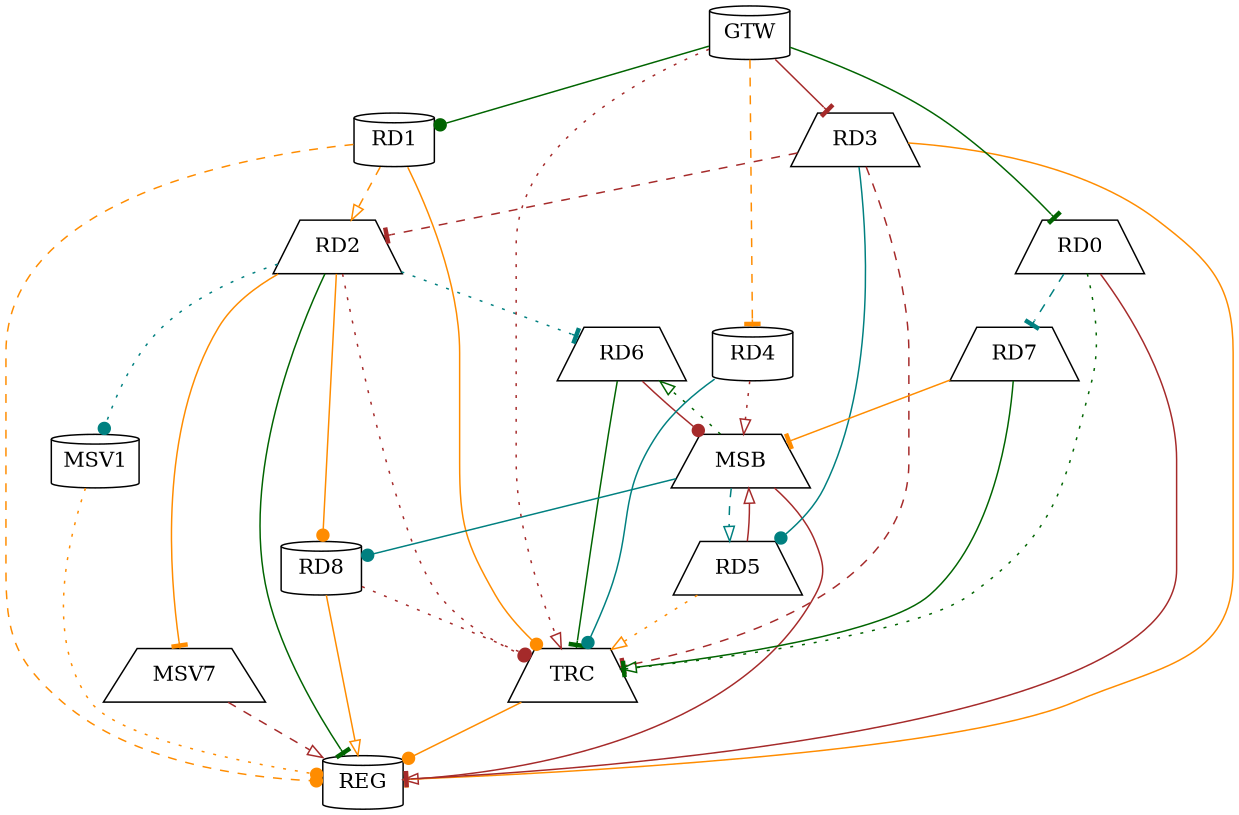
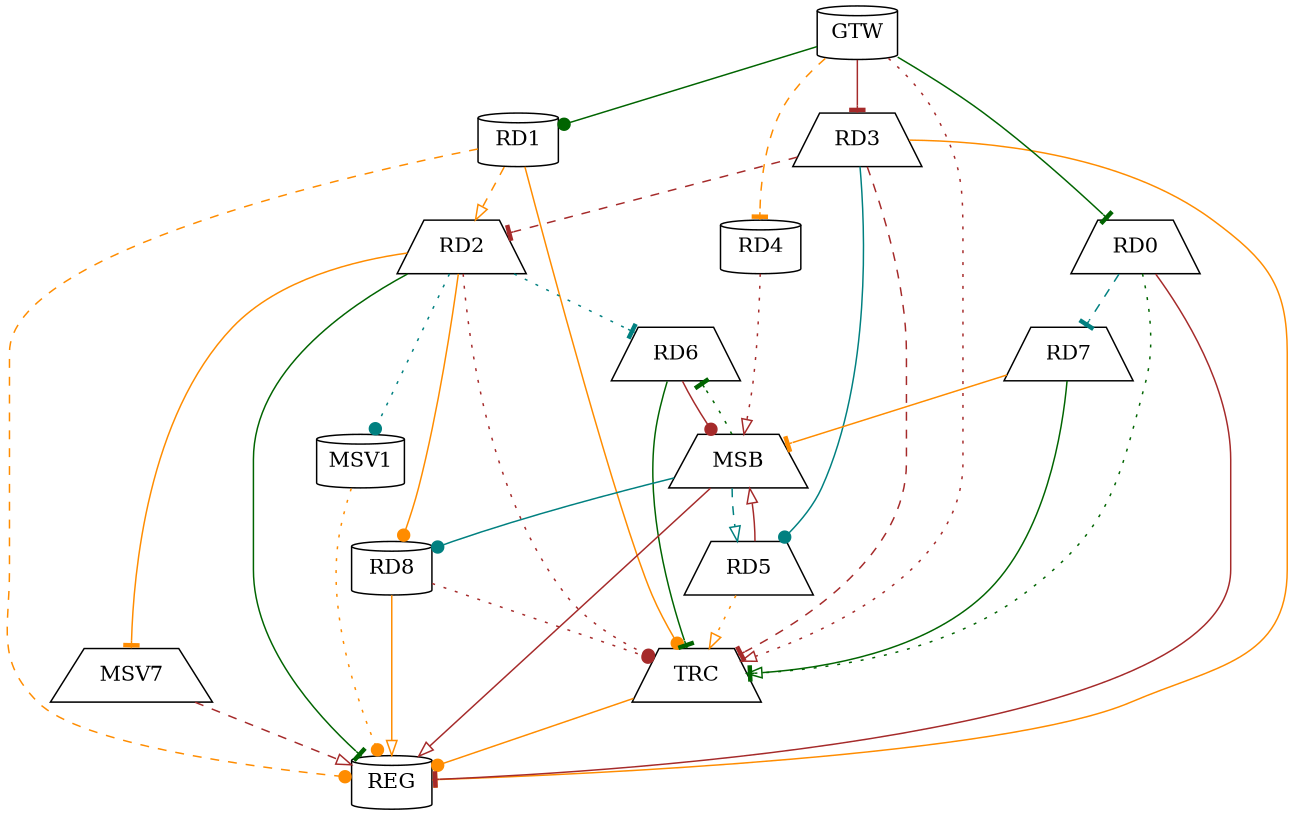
edge "MSB" -> "RD6": arrowhead onormal -> tee
edge "RD4" -> "TRC": removed
